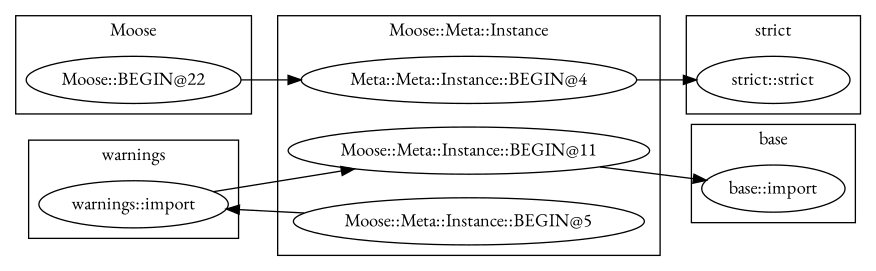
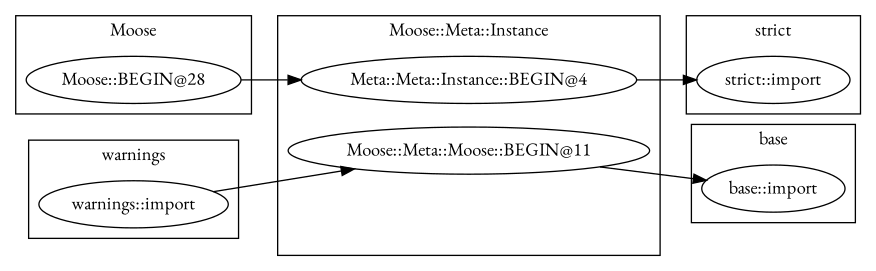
node "Moose::BEGIN@22": label "Moose::BEGIN@22" -> "Moose::BEGIN@28"
node "strict::strict": label "strict::strict" -> "strict::import"
node "Moose::Meta::Instance::BEGIN@11": label "Moose::Meta::Instance::BEGIN@11" -> "Moose::Meta::Moose::BEGIN@11"
node "Moose::Meta::Instance::BEGIN@5": removed
